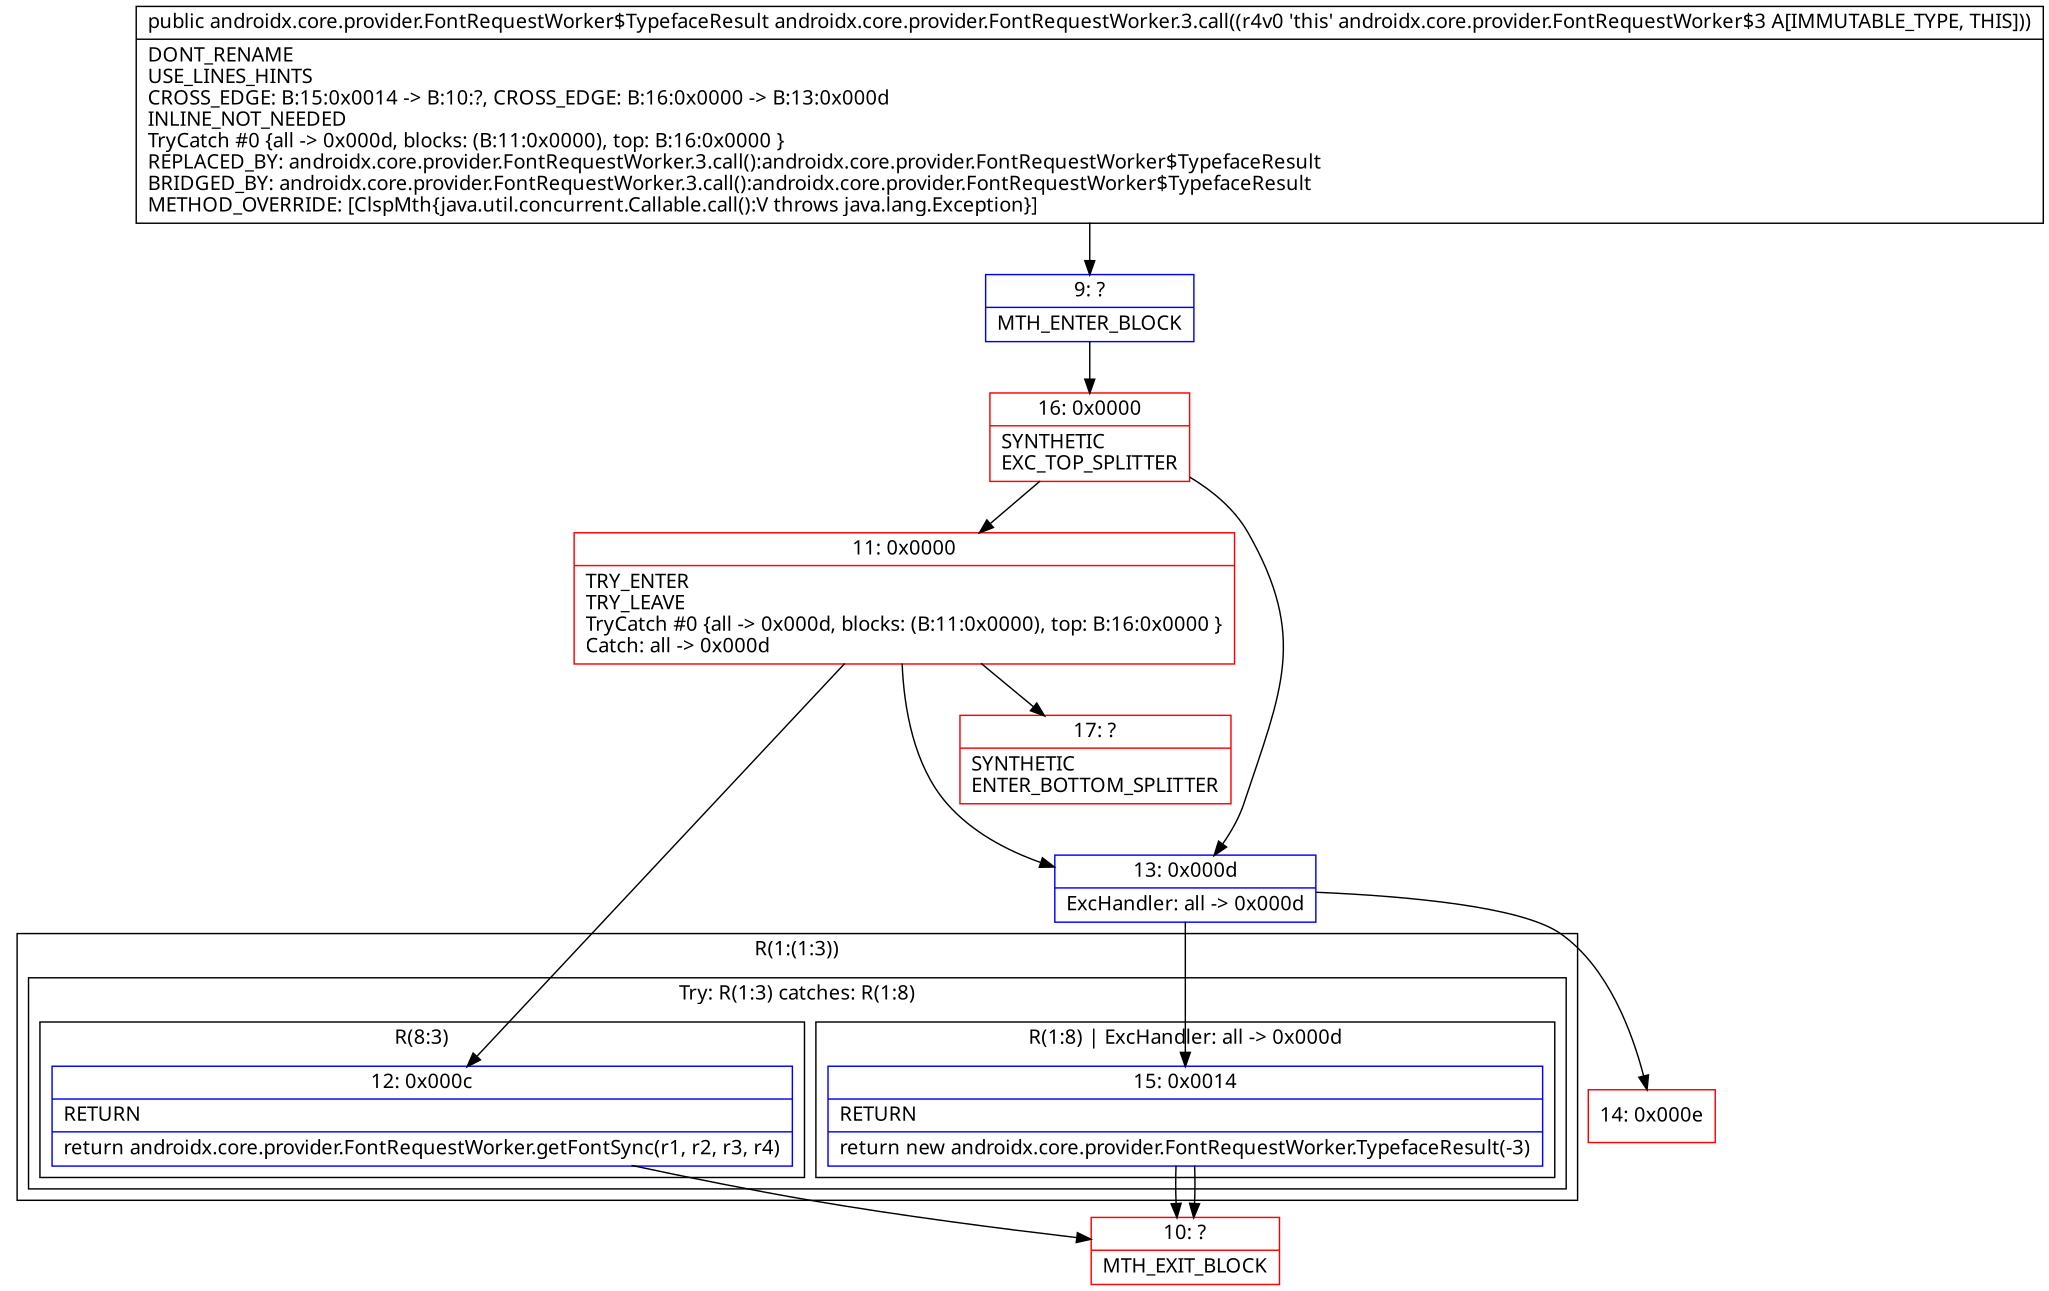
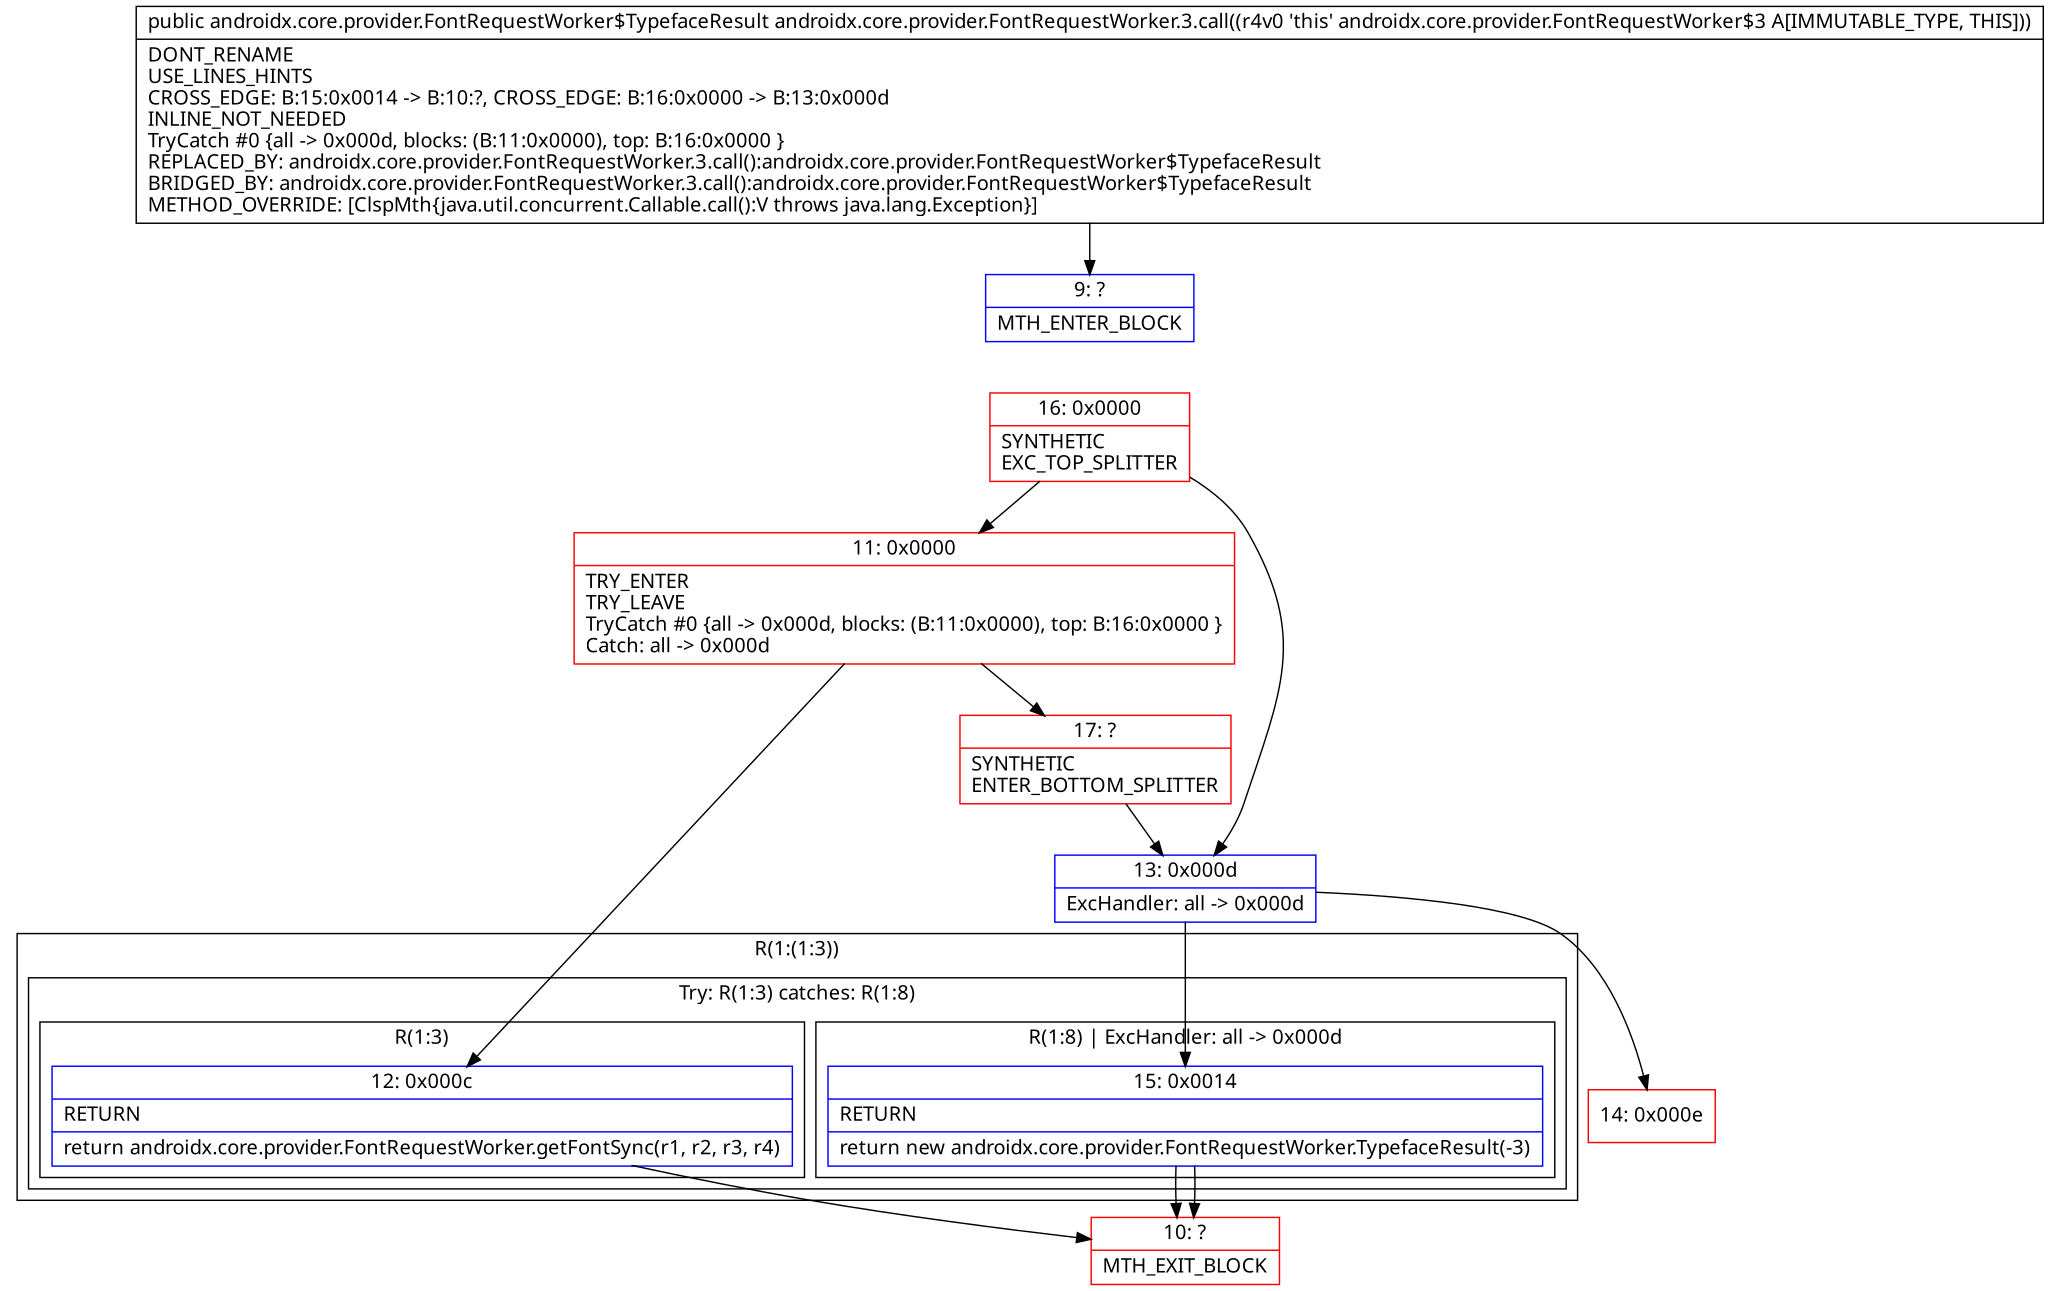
edge "9: ?" -> "16: 0x0000": removed
edge "11: 0x0000" -> "13: 0x000d": now "17: ?" -> "13: 0x000d"
cluster "R(8:3)": label "R(8:3)" -> "R(1:3)"
